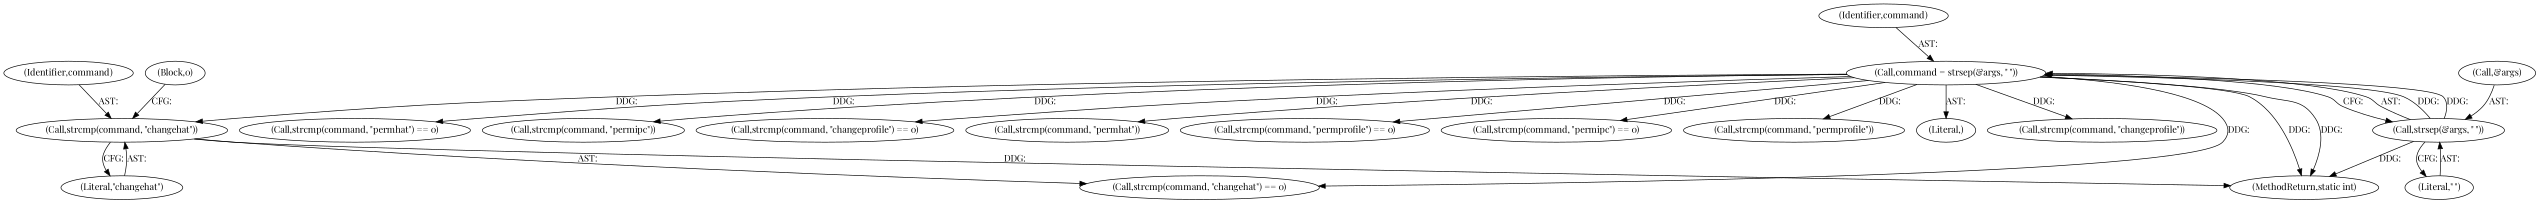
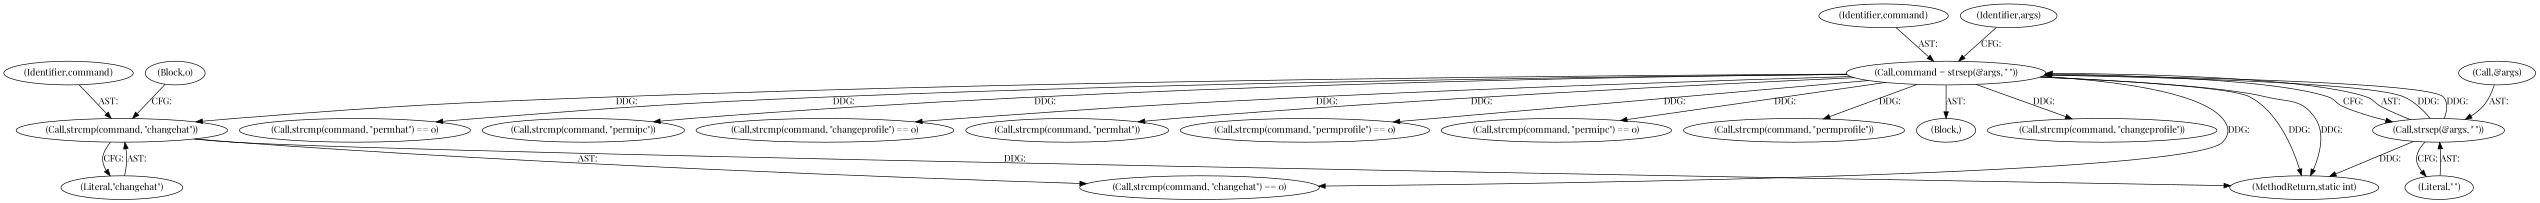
node "(Identifier,args)": added
node "(Literal,)": label "(Literal,)" -> "(Block,)"
